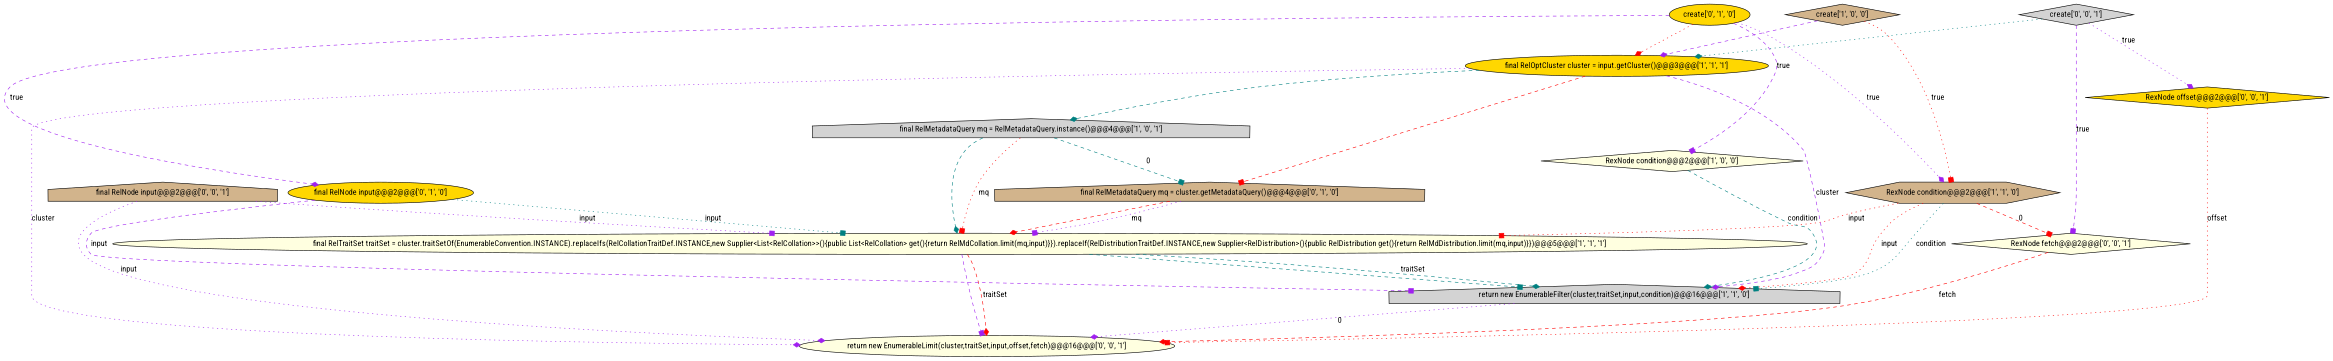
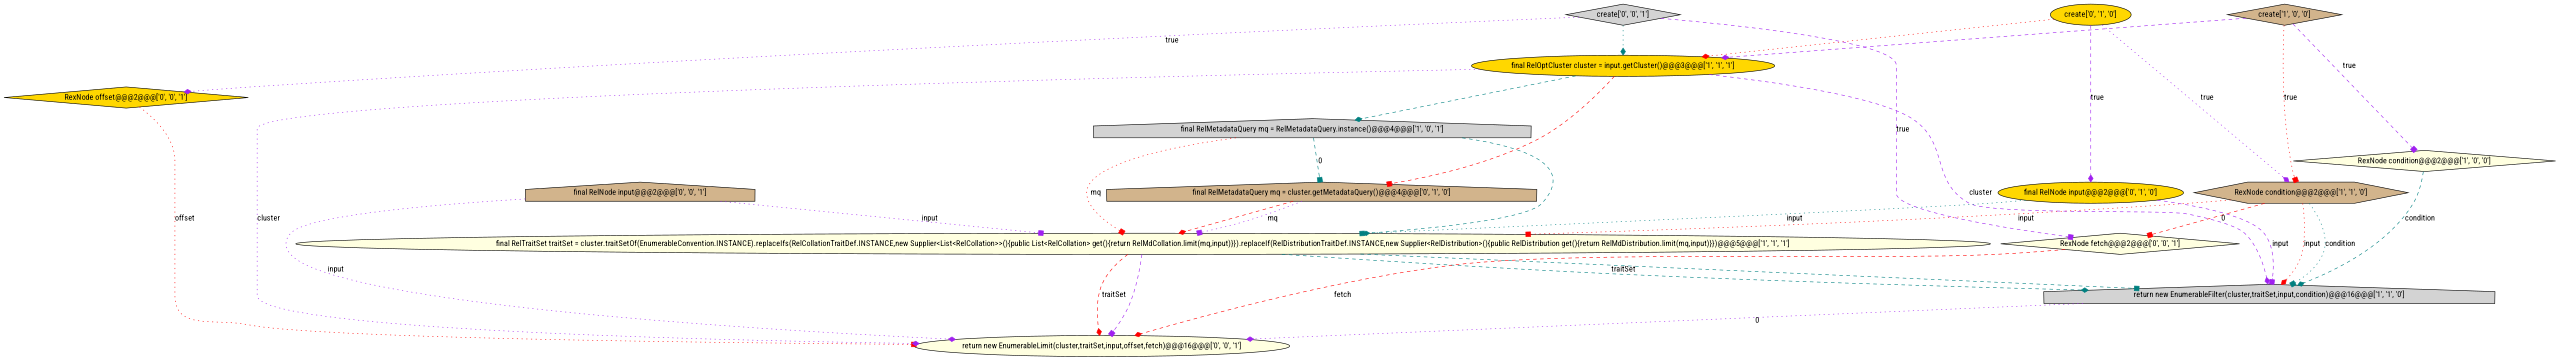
edge "create['0', '1', '0']" -> "RexNode condition@@@2@@@['1', '0', '0']": now "create['1', '0', '0']" -> "RexNode condition@@@2@@@['1', '0', '0']"
